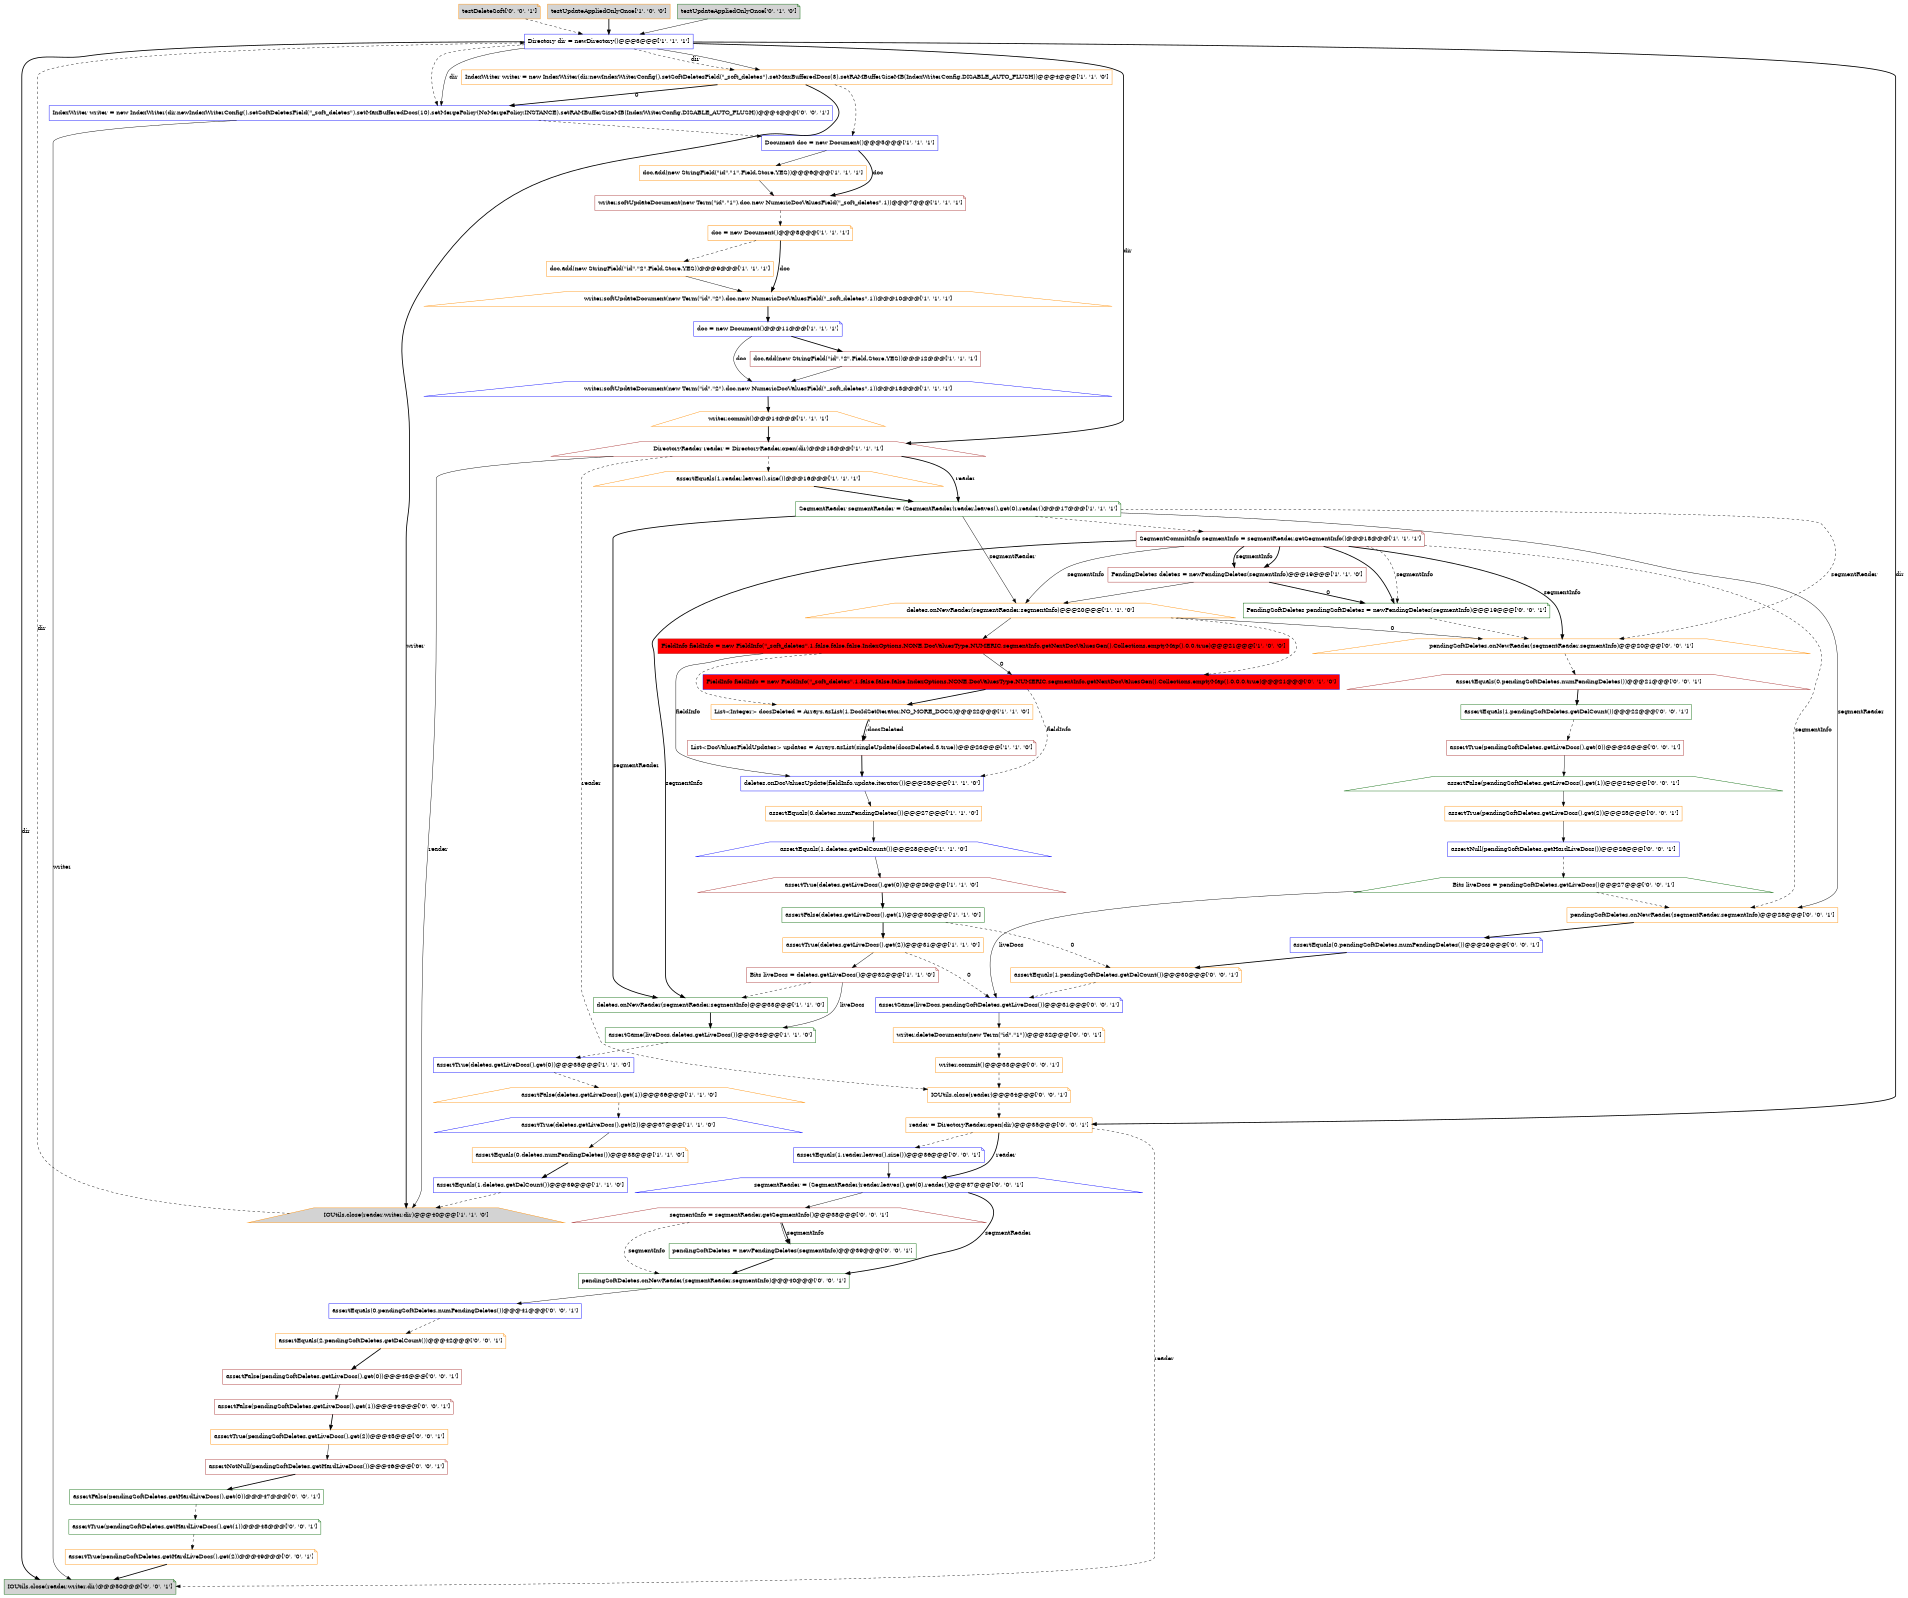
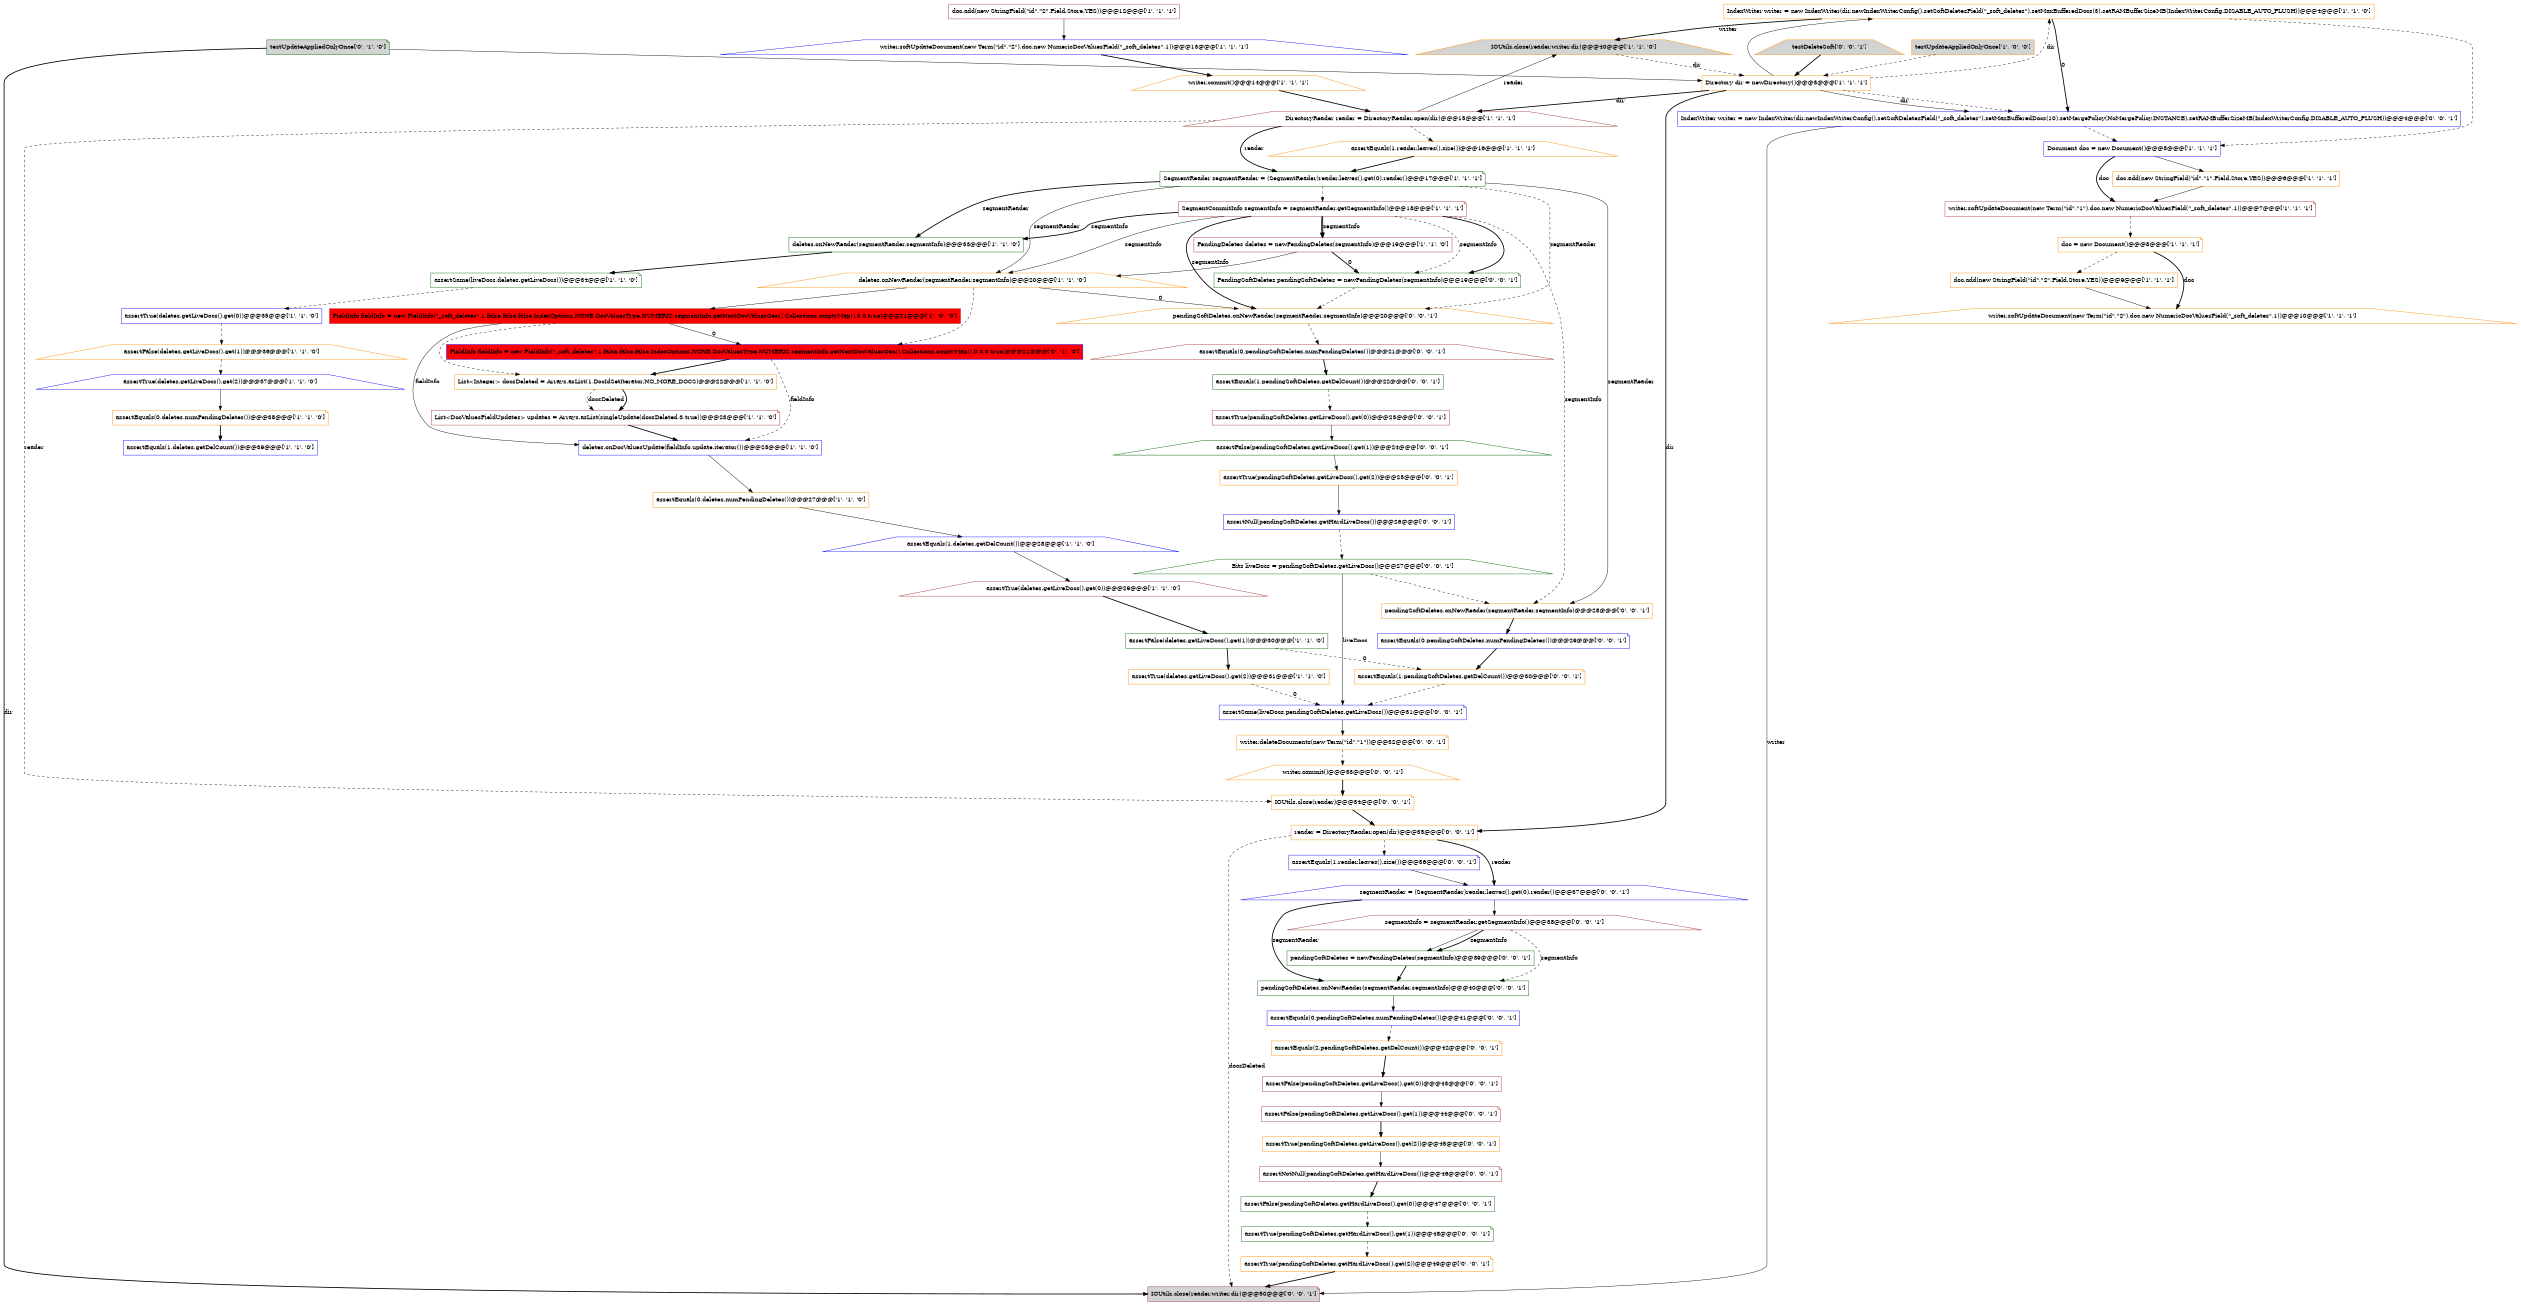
node "testDeleteSoft['0', '0', '1']": shape note -> trapezium
edge "testUpdateAppliedOnlyOnce['1', '0', '0']" -> "Directory dir = newDirectory()@@@3@@@['1', '1', '1']": style bold -> dashed
edge "testDeleteSoft['0', '0', '1']" -> "Directory dir = newDirectory()@@@3@@@['1', '1', '1']": style dashed -> bold
node "Directory dir = newDirectory()@@@3@@@['1', '1', '1']": color blue -> darkorange
node "doc = new Document()@@@11@@@['1', '1', '1']": removed
edge "Directory dir = newDirectory()@@@3@@@['1', '1', '1']" -> "IOUtils.close(reader,writer,dir)@@@50@@@['0', '0', '1']": now "testUpdateAppliedOnlyOnce['0', '1', '0']" -> "IOUtils.close(reader,writer,dir)@@@50@@@['0', '0', '1']"
node "Bits liveDocs = deletes.getLiveDocs()@@@32@@@['1', '1', '0']": removed
node "writer.commit()@@@33@@@['0', '0', '1']": shape box -> trapezium
edge "writer.commit()@@@33@@@['0', '0', '1']" -> "IOUtils.close(reader)@@@34@@@['0', '0', '1']": style dashed -> bold
edge "IOUtils.close(reader)@@@34@@@['0', '0', '1']" -> "reader = DirectoryReader.open(dir)@@@35@@@['0', '0', '1']": style dashed -> bold
edge "assertEquals(1,deletes.getDelCount())@@@39@@@['1', '1', '0']" -> "IOUtils.close(reader,writer,dir)@@@40@@@['1', '1', '0']": removed
edge "reader = DirectoryReader.open(dir)@@@35@@@['0', '0', '1']" -> "IOUtils.close(reader,writer,dir)@@@50@@@['0', '0', '1']": label "reader" -> "docsDeleted"
node "IOUtils.close(reader,writer,dir)@@@50@@@['0', '0', '1']": color darkgreen -> brown
